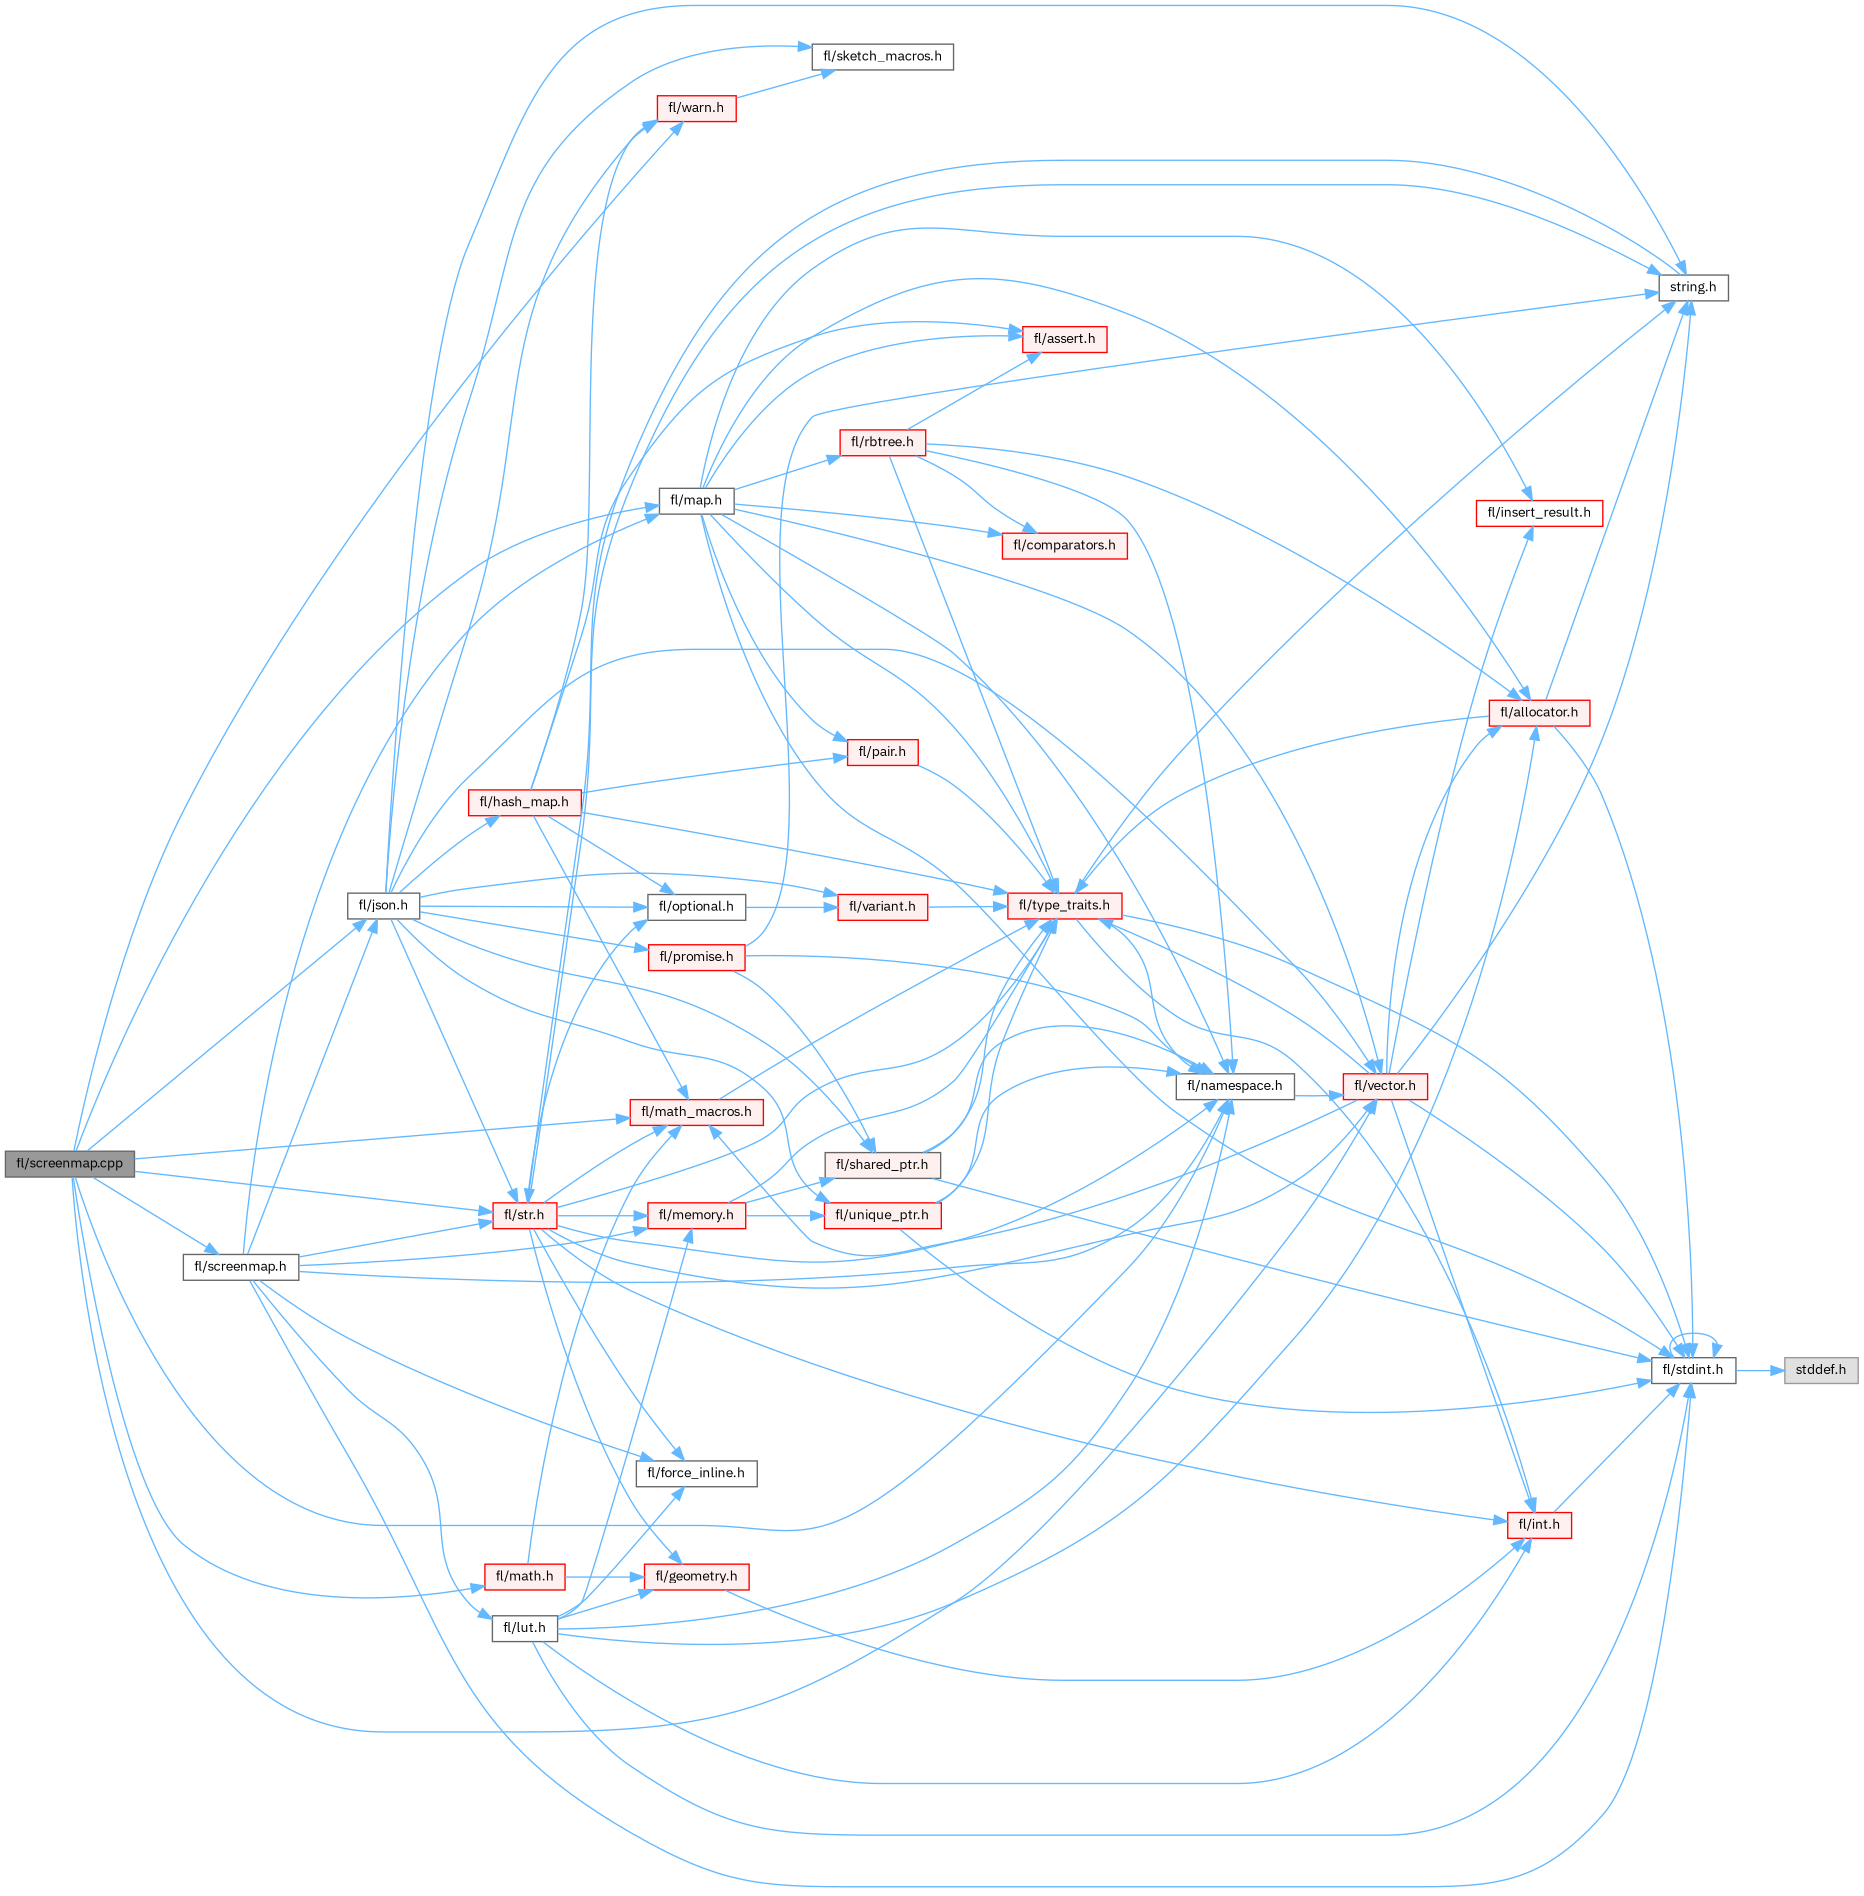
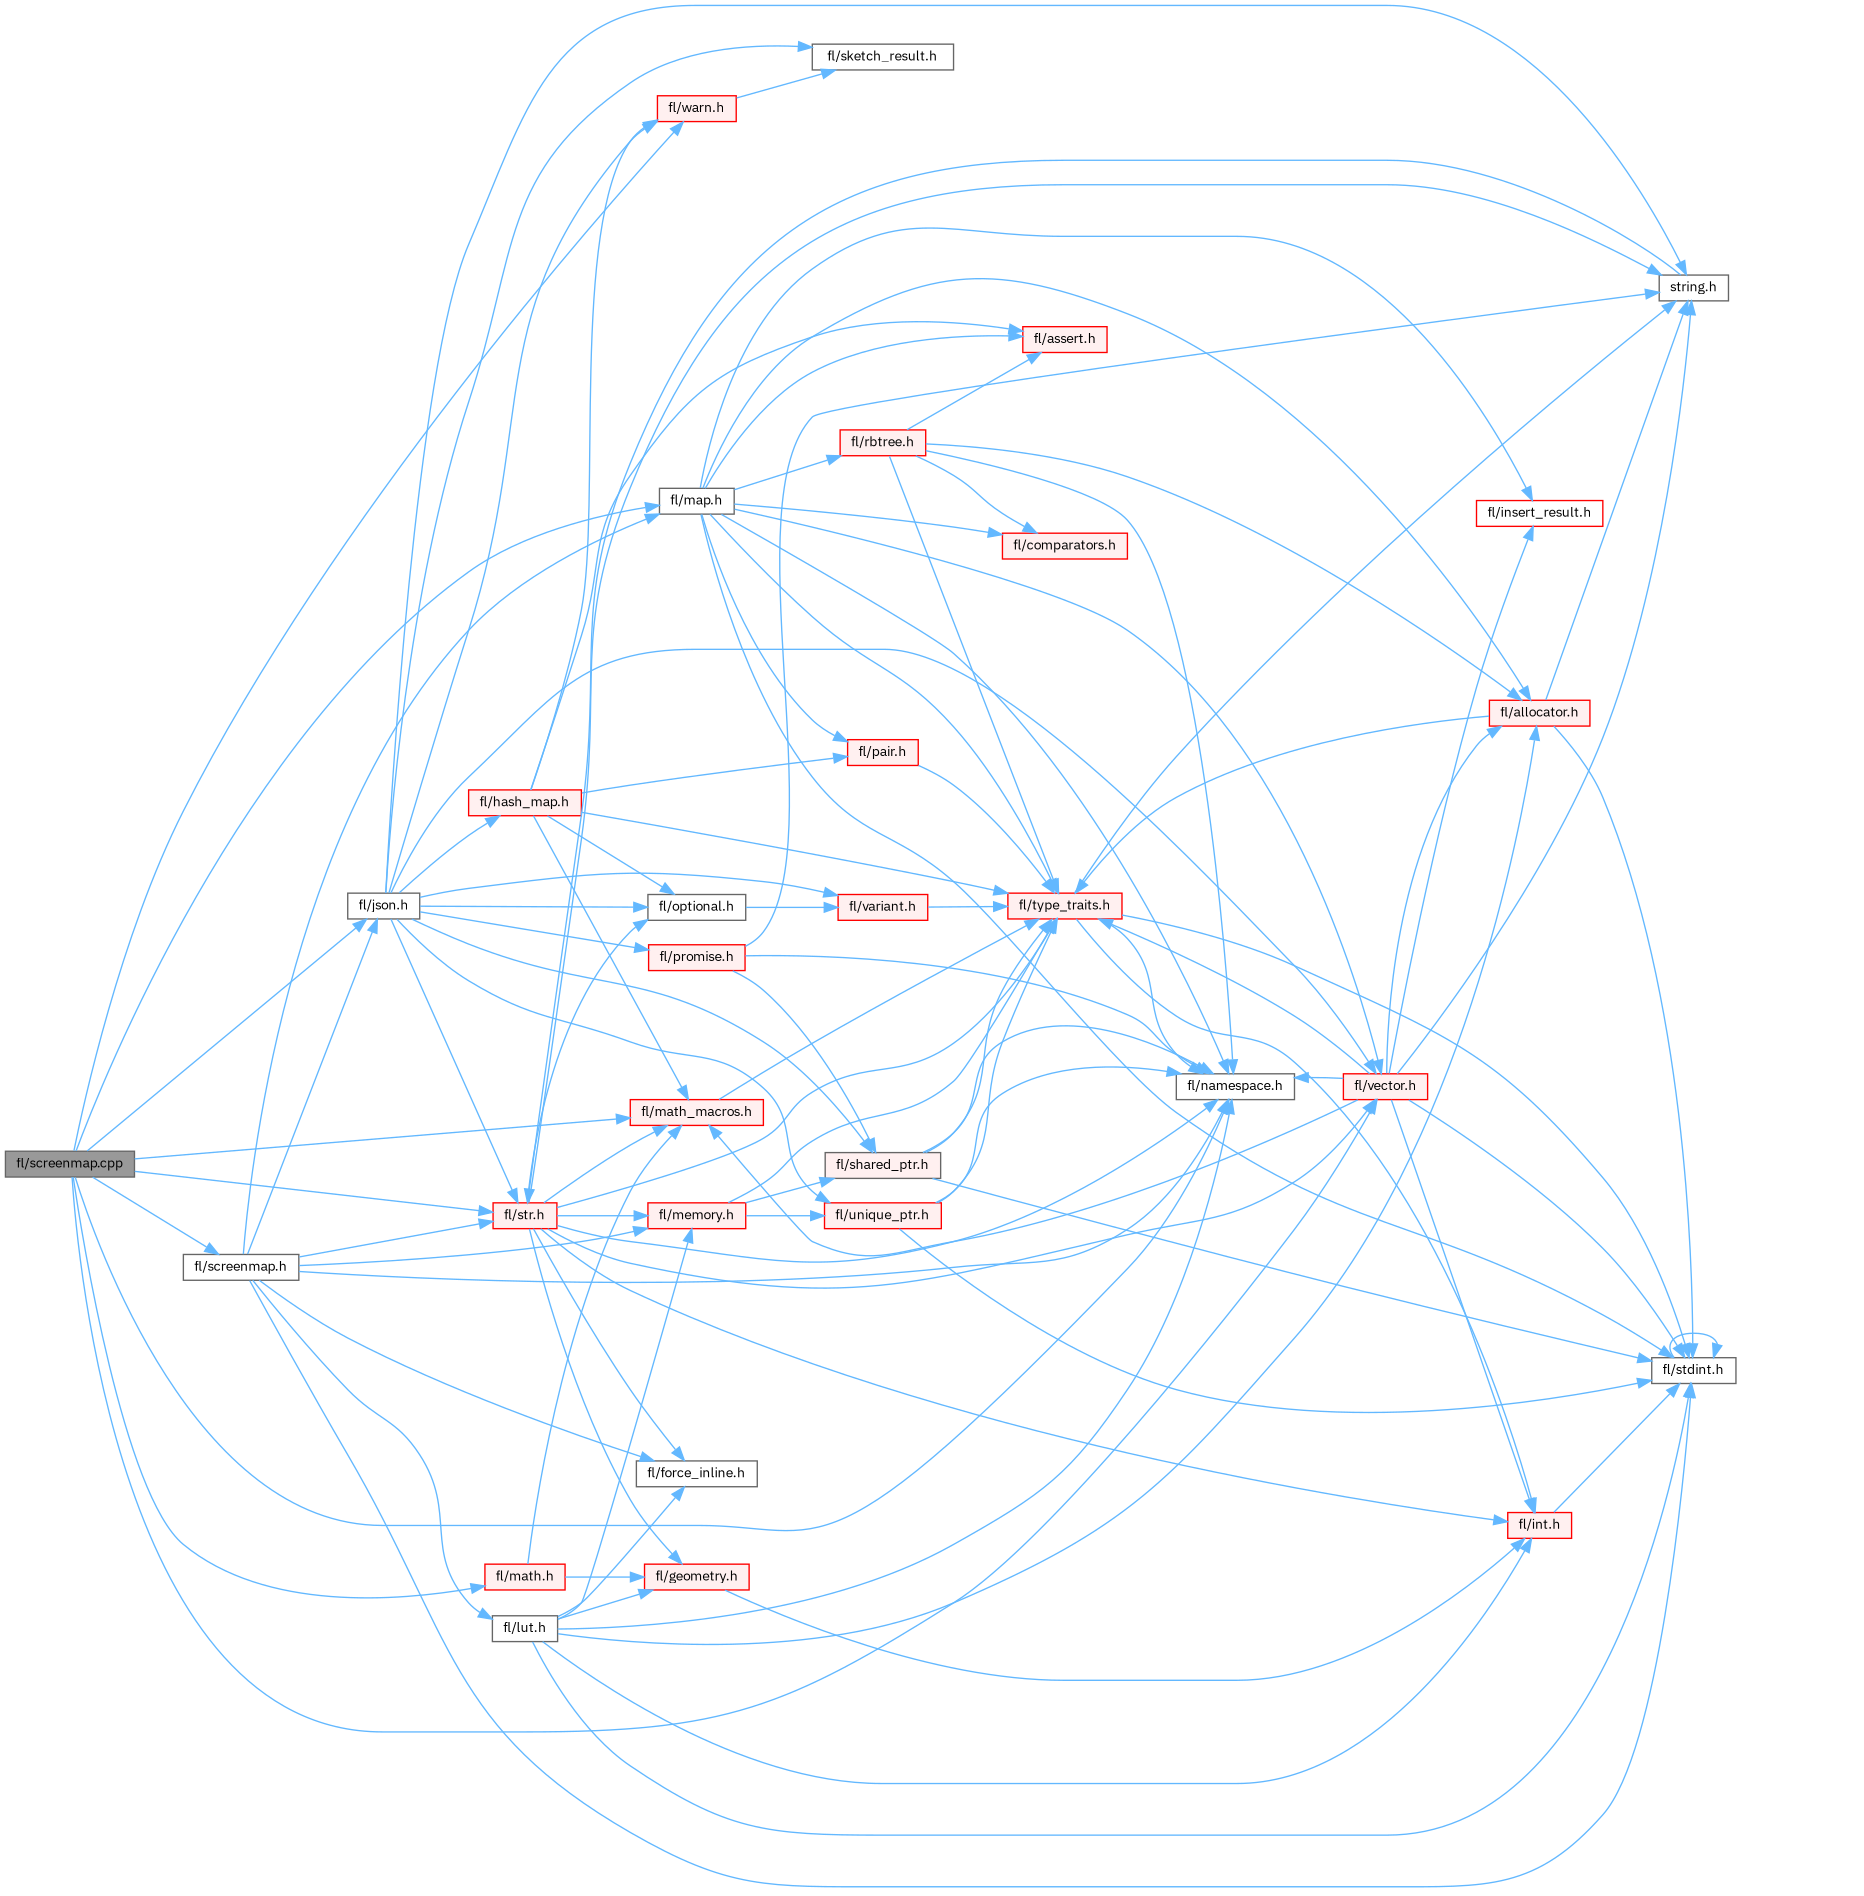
node "fl/sketch_macros.h": label "fl/sketch_macros.h" -> "fl/sketch_result.h"
edge "fl/namespace.h" -> "fl/vector.h": reversed
node "stddef.h": removed
